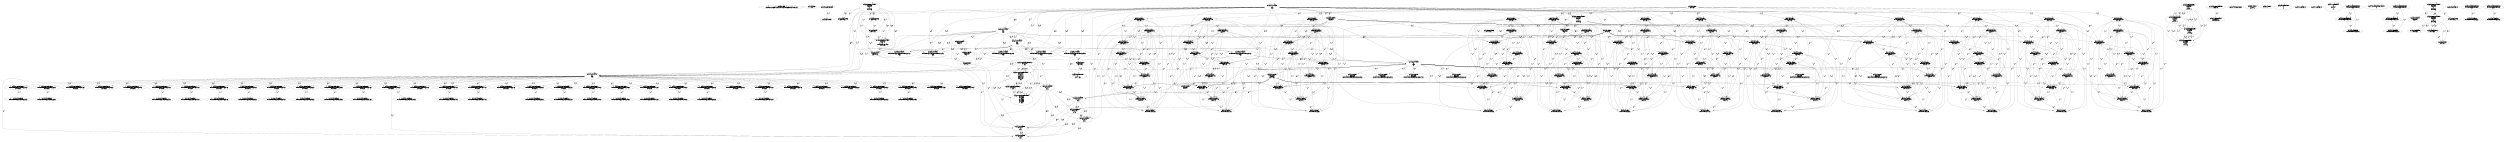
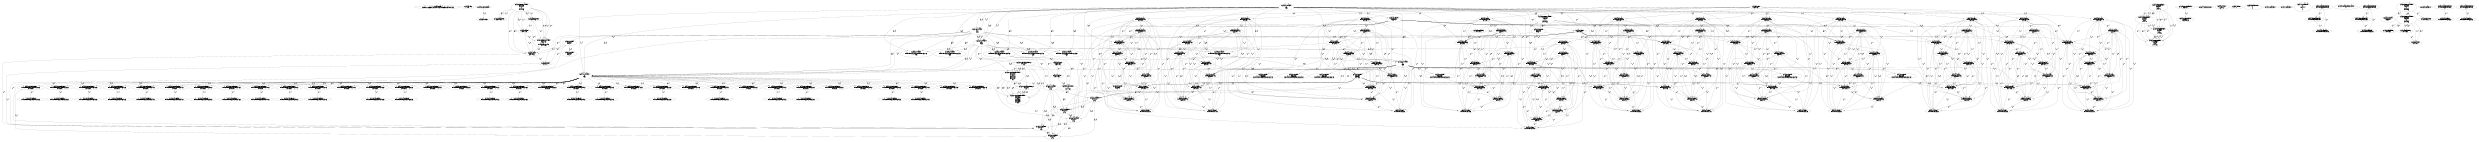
edge "268464692.lstrcatW retval_lstrlenW_32990_32 268497764" -> "268464706.lstrcatW retval_lstrlenW_32990_32 3221778432": reversed
node "268453974.lstrlenW 3221774336": added
